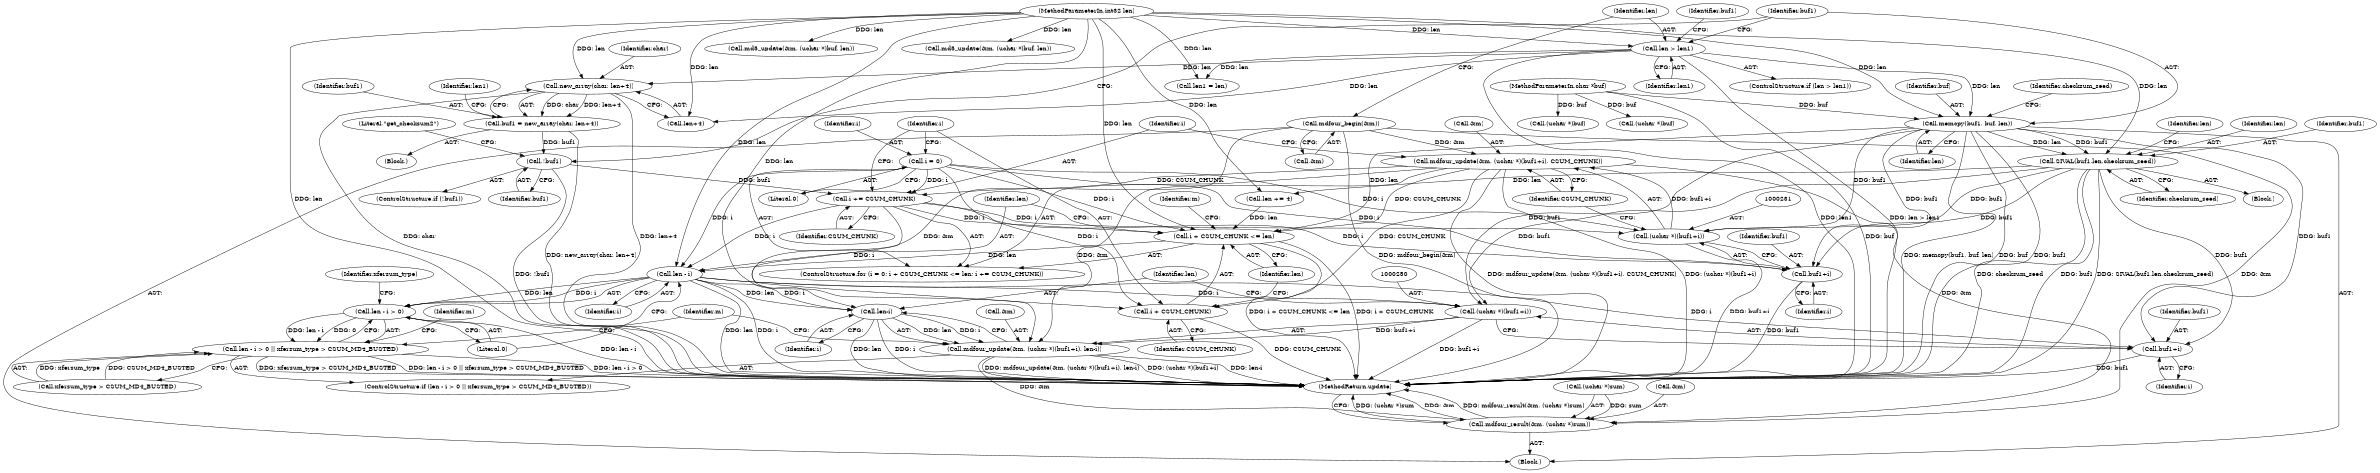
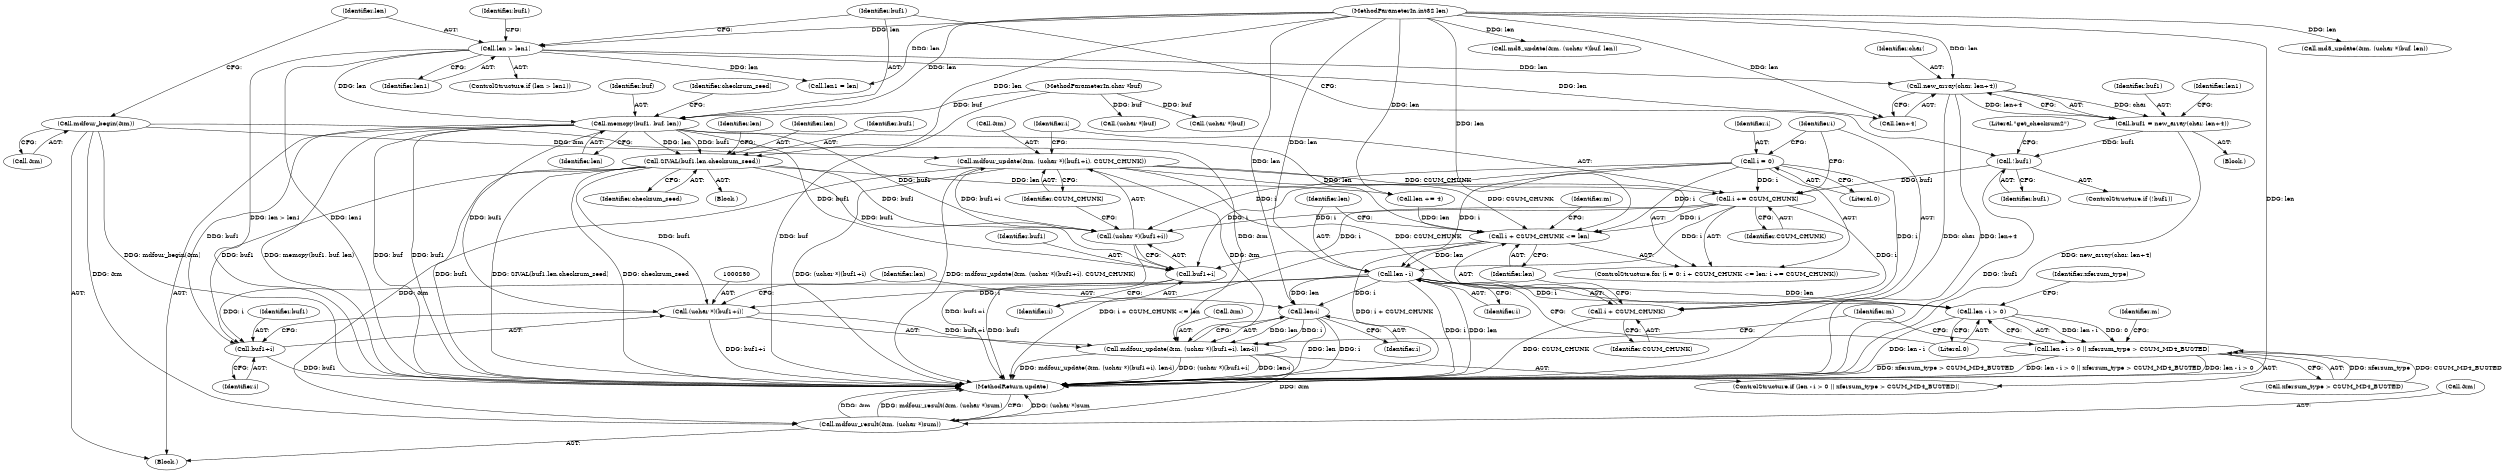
node "1000231": removed
node "(Call,(uchar *)sum)": removed
